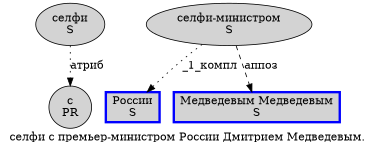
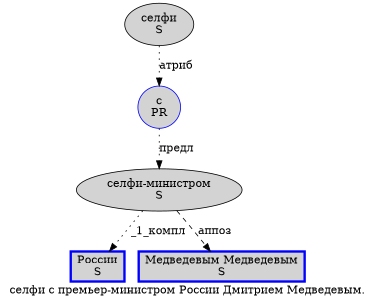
node "с PR": color black -> blue
edge "с PR" -> "селфи-министром S": added, label "предл"
